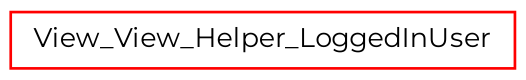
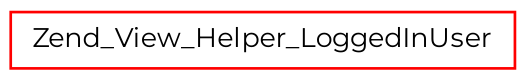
node "View_View_Helper_LoggedInUser": label "View_View_Helper_LoggedInUser" -> "Zend_View_Helper_LoggedInUser"
